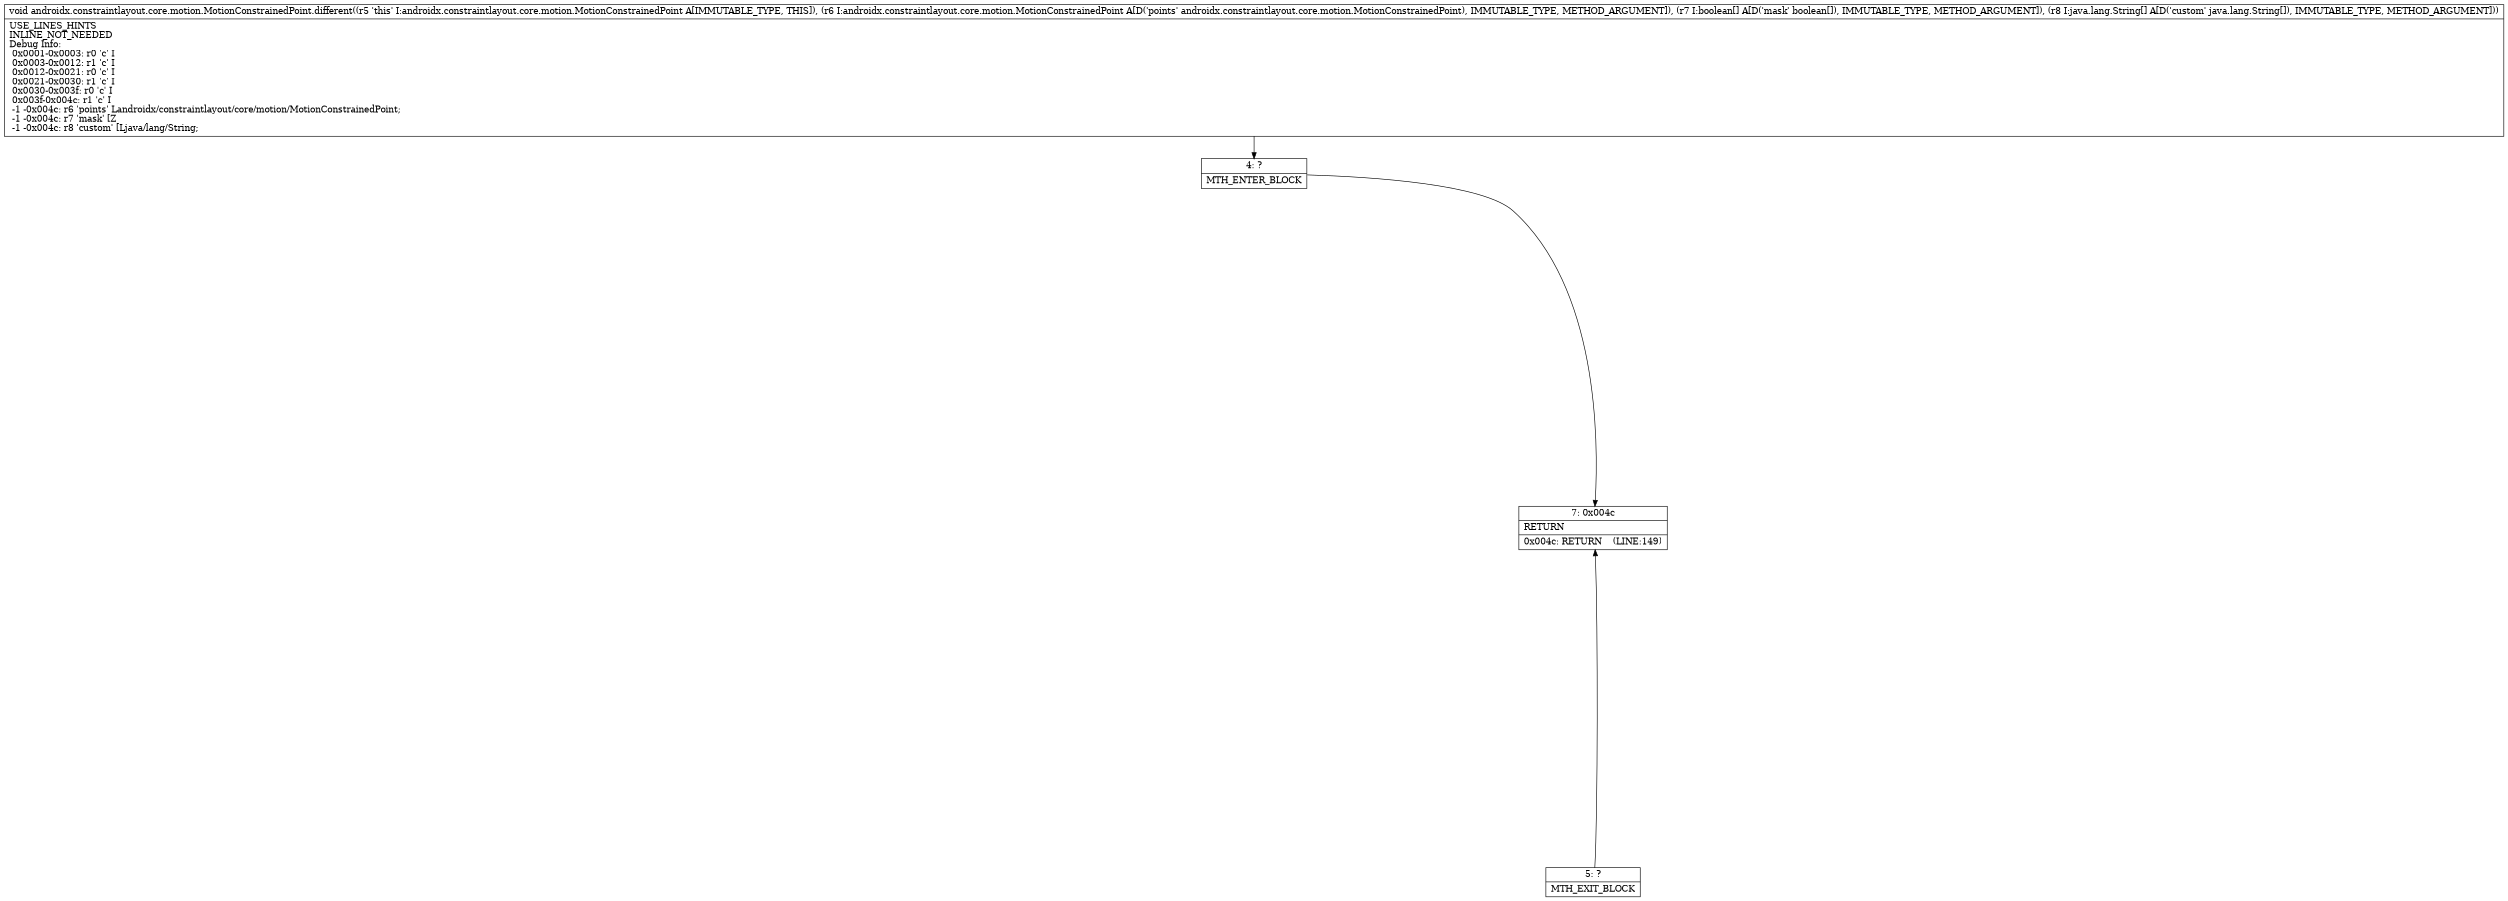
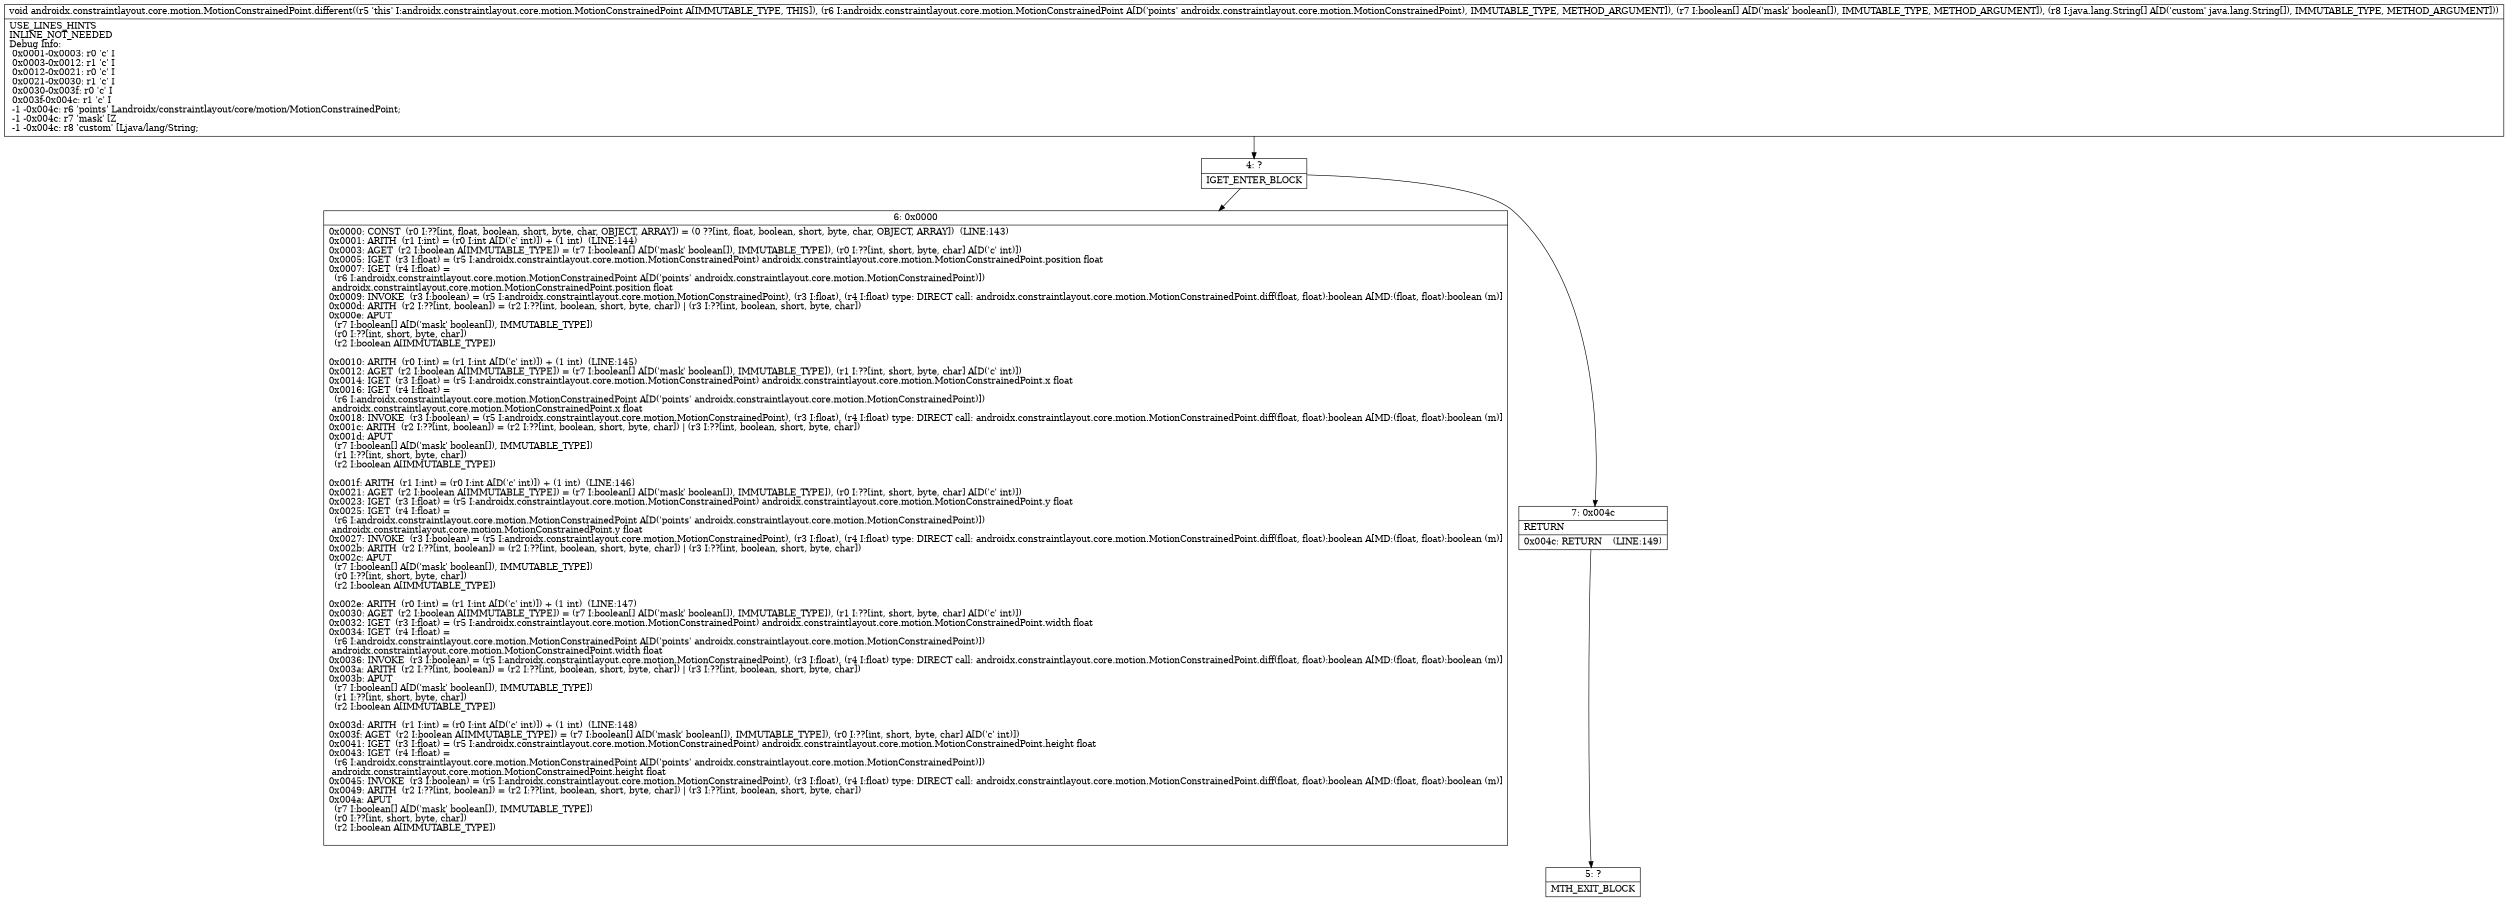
node "4: ?": text "MTH_ENTER_BLOCK" -> "IGET_ENTER_BLOCK"
node "6: 0x0000": added
edge "5: ?" -> "7: 0x004c": reversed
